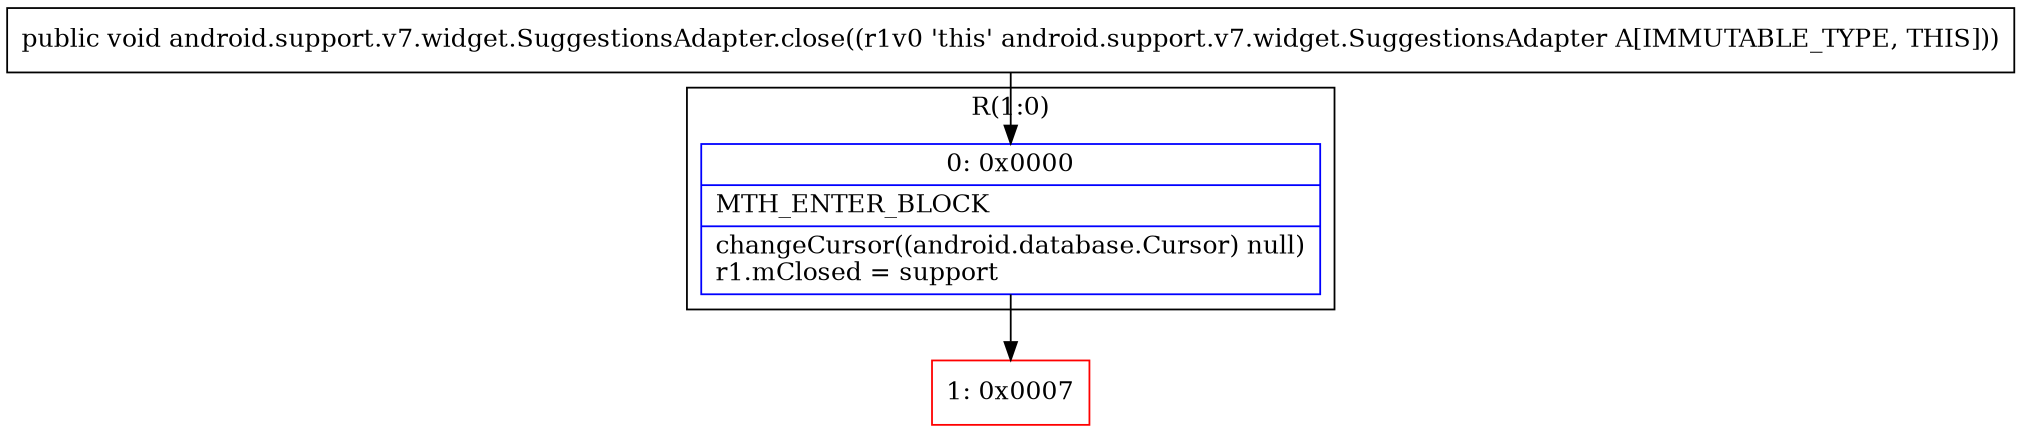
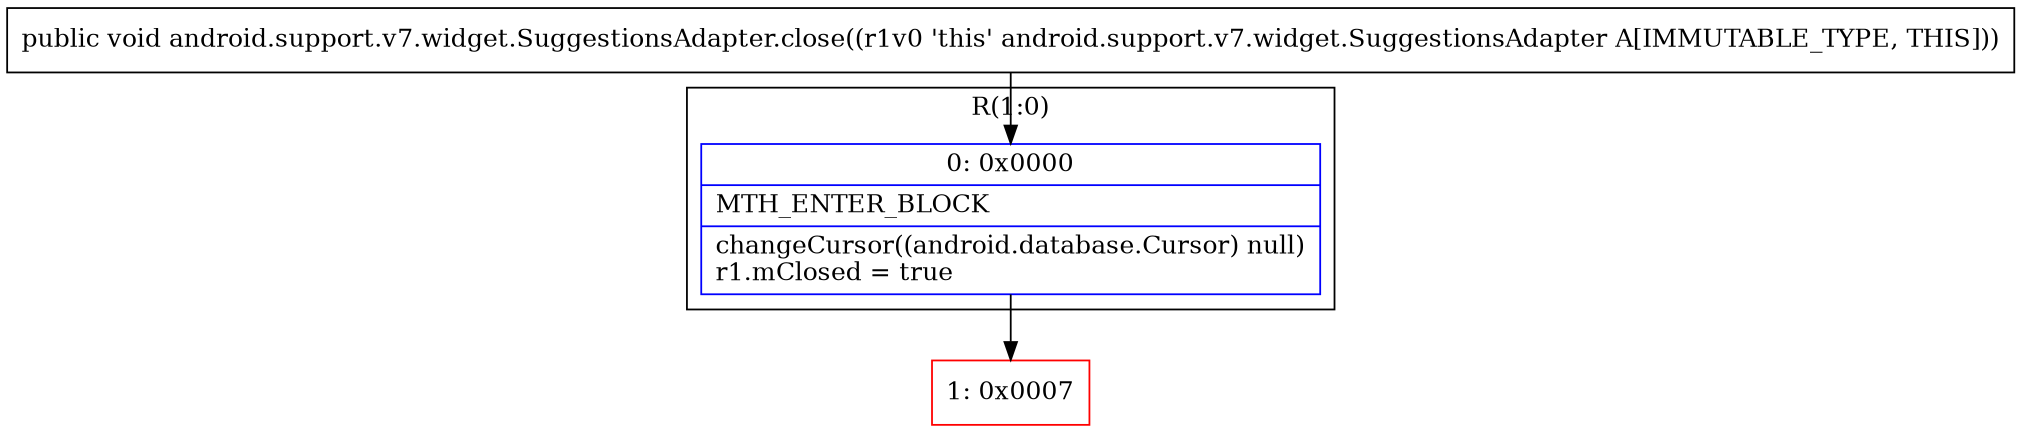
node "0: 0x0000": text "r1.mClosed = support" -> "r1.mClosed = true"
